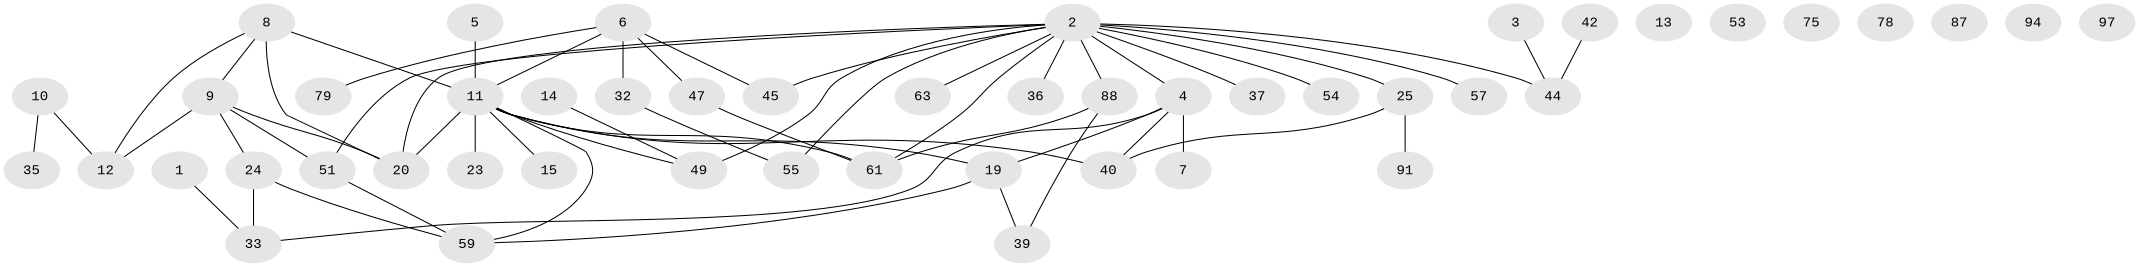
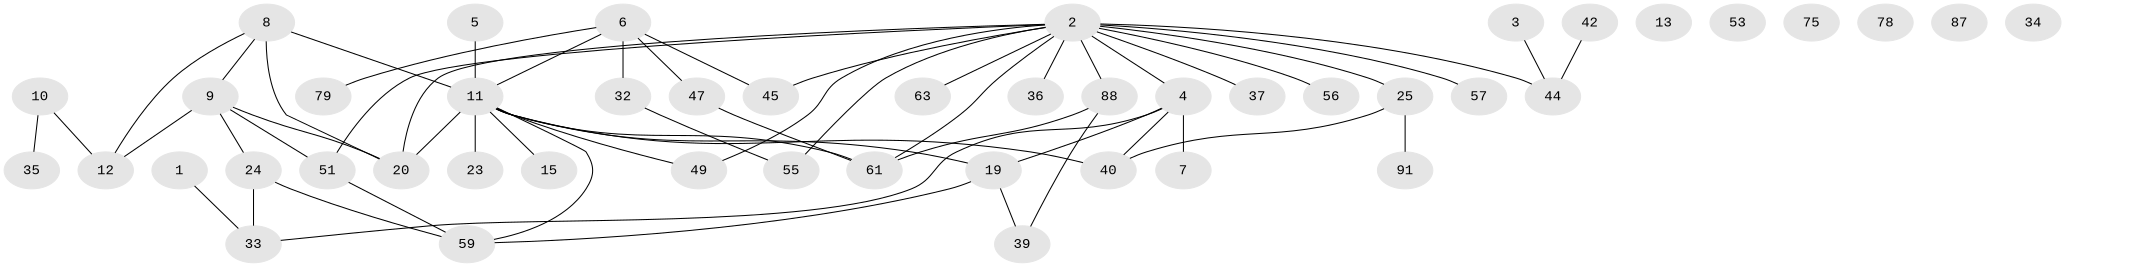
node "94": label "94" -> "34"
node "97": removed
node "14": removed
node "54": label "54" -> "56"
